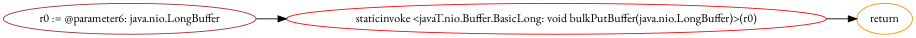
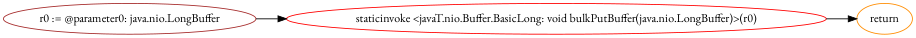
node "r0 := @parameter6: java.nio.LongBuffer": label "r0 := @parameter6: java.nio.LongBuffer" -> "r0 := @parameter0: java.nio.LongBuffer"
